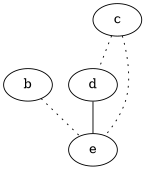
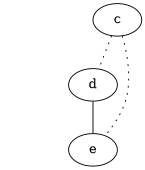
node "b": removed
